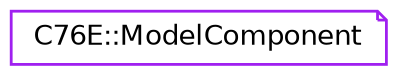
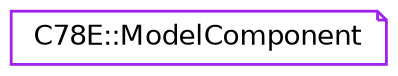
node "C76E::ModelComponent": label "C76E::ModelComponent" -> "C78E::ModelComponent"
